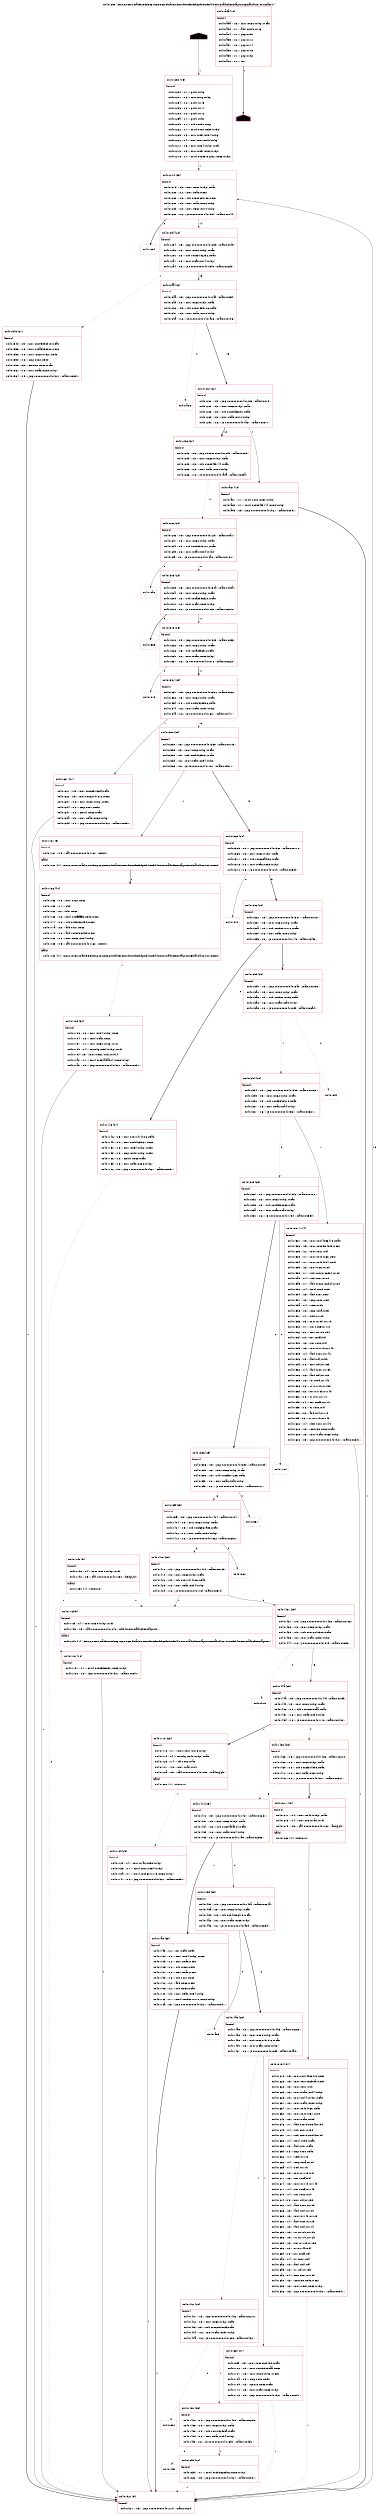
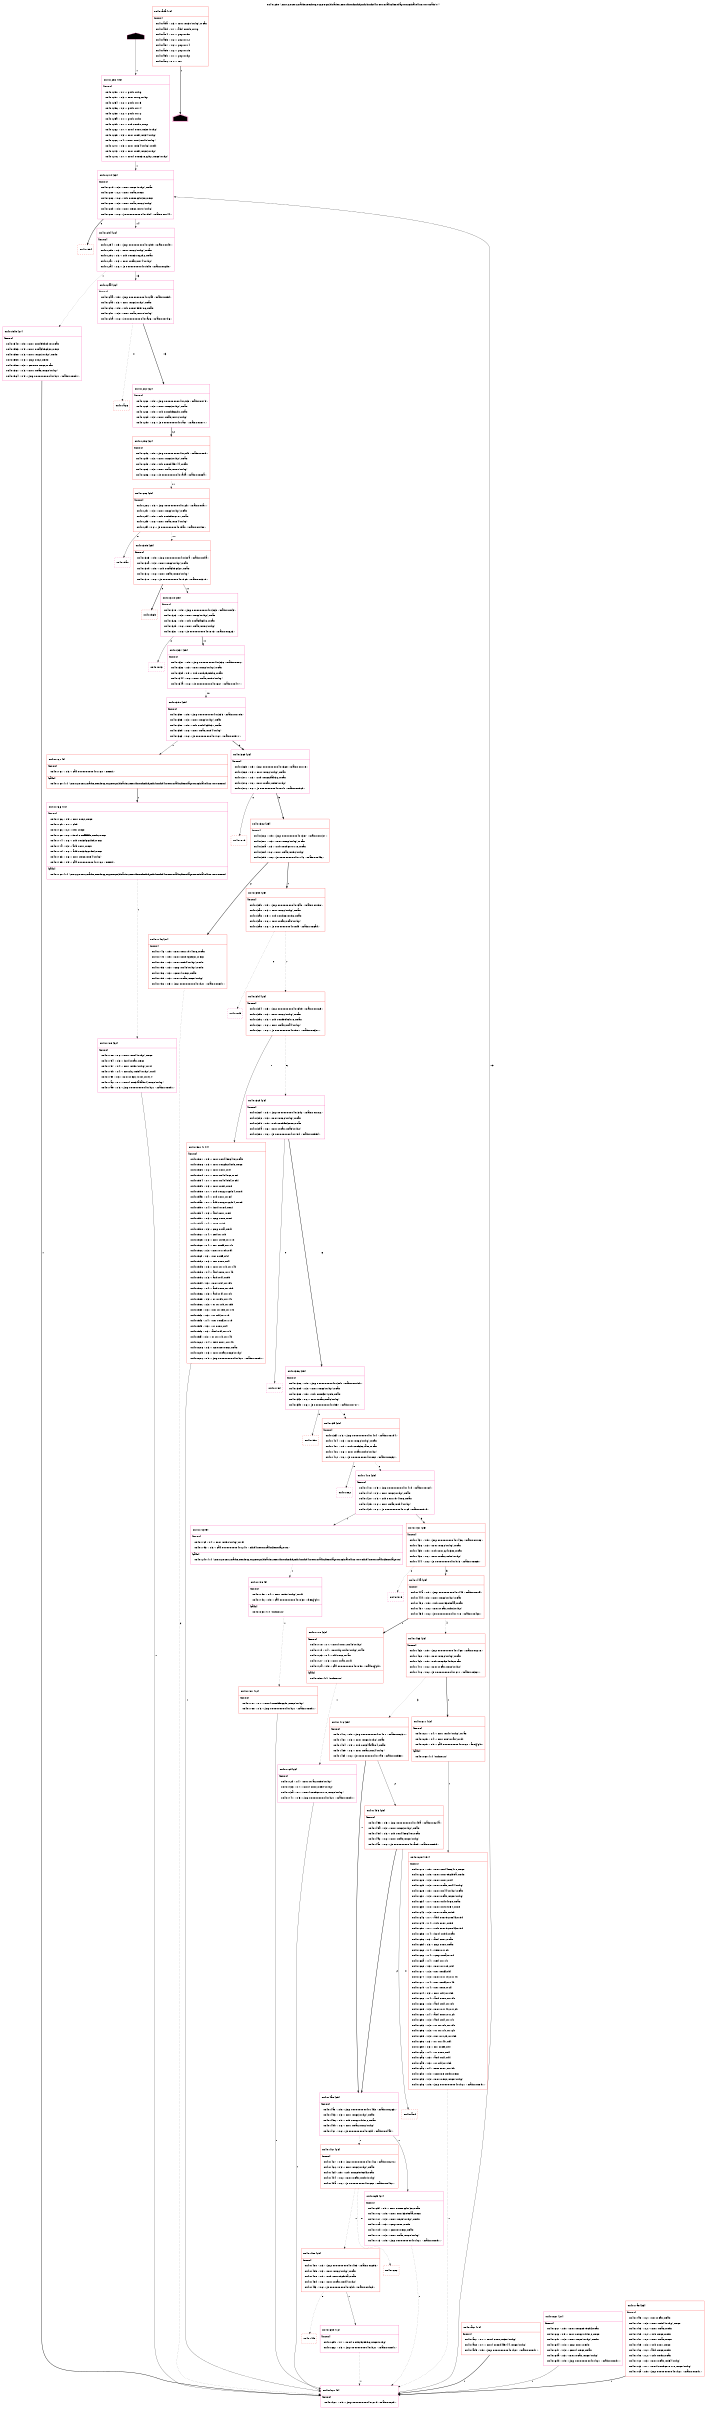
edge "0x4012c0 [22]" -> "0x401ac7 [19]": removed, label "1"
edge "0x401337 [25]" -> "0x4016c7 [27]": removed, label "1"
edge "0x4017d8 [9]" -> "0x4017cf [9]": reversed
edge "0x40147c [25]" -> "0x4017ae [33]": now "0x40147c [25]" -> "0x4014ae [25]"
